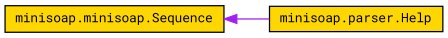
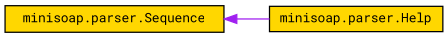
node "minisoap.minisoap.Sequence": label "minisoap.minisoap.Sequence" -> "minisoap.parser.Sequence"
